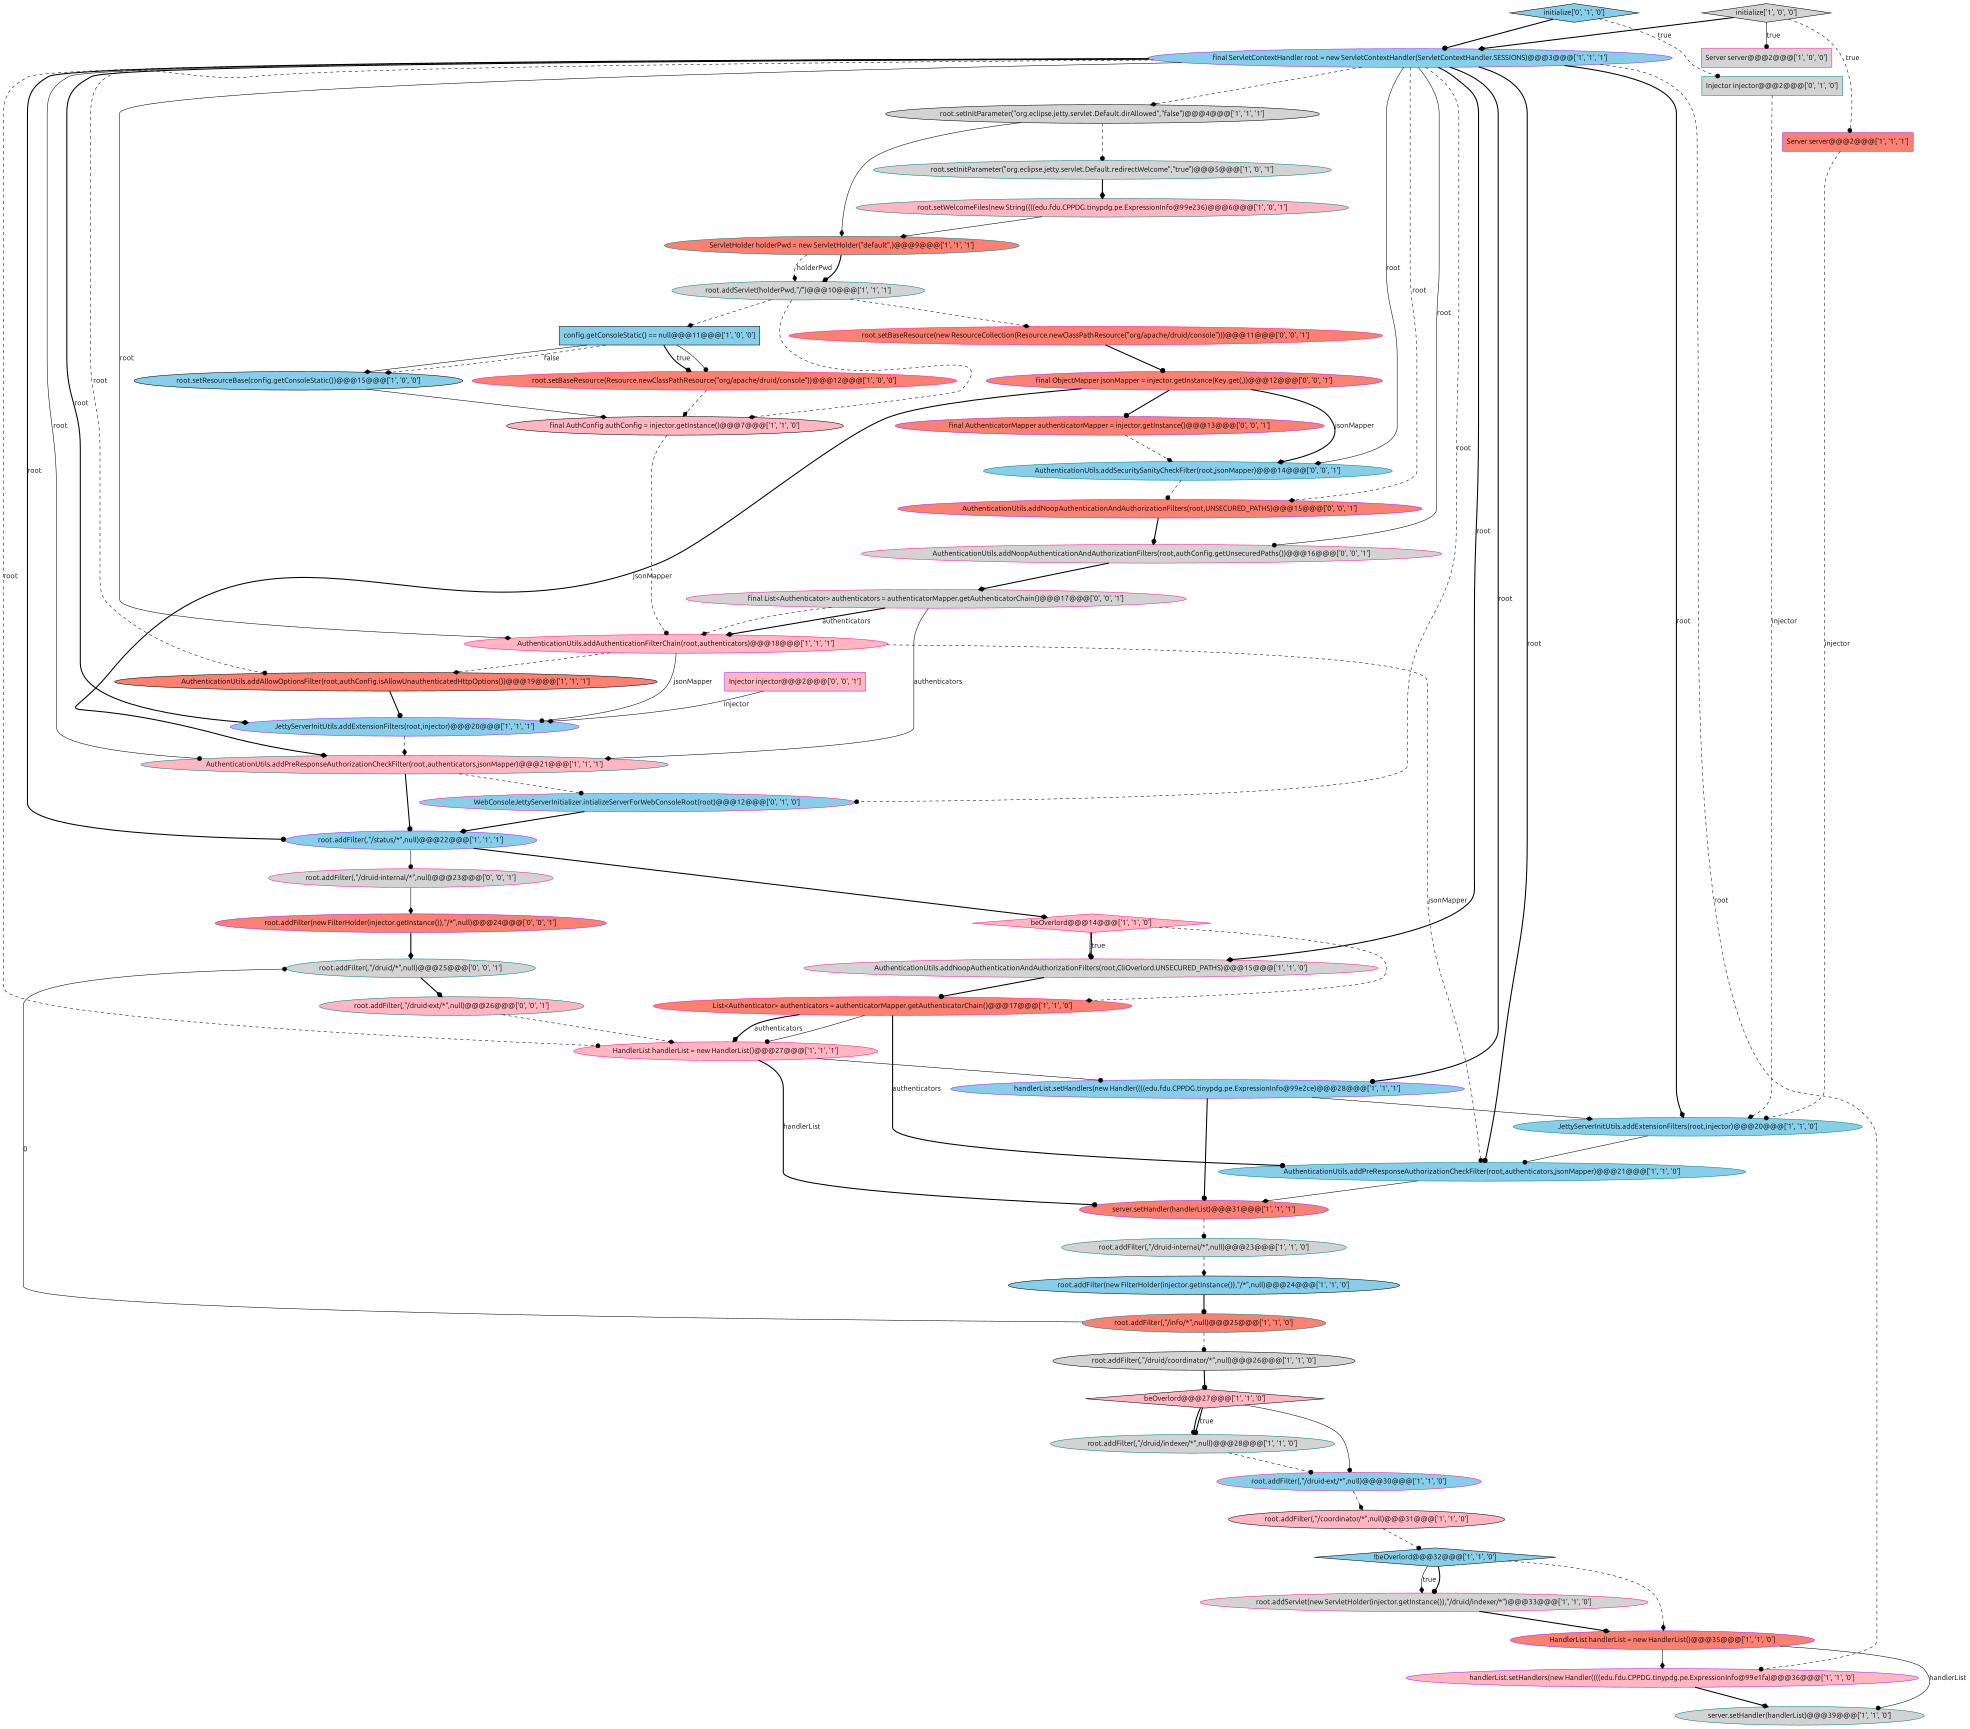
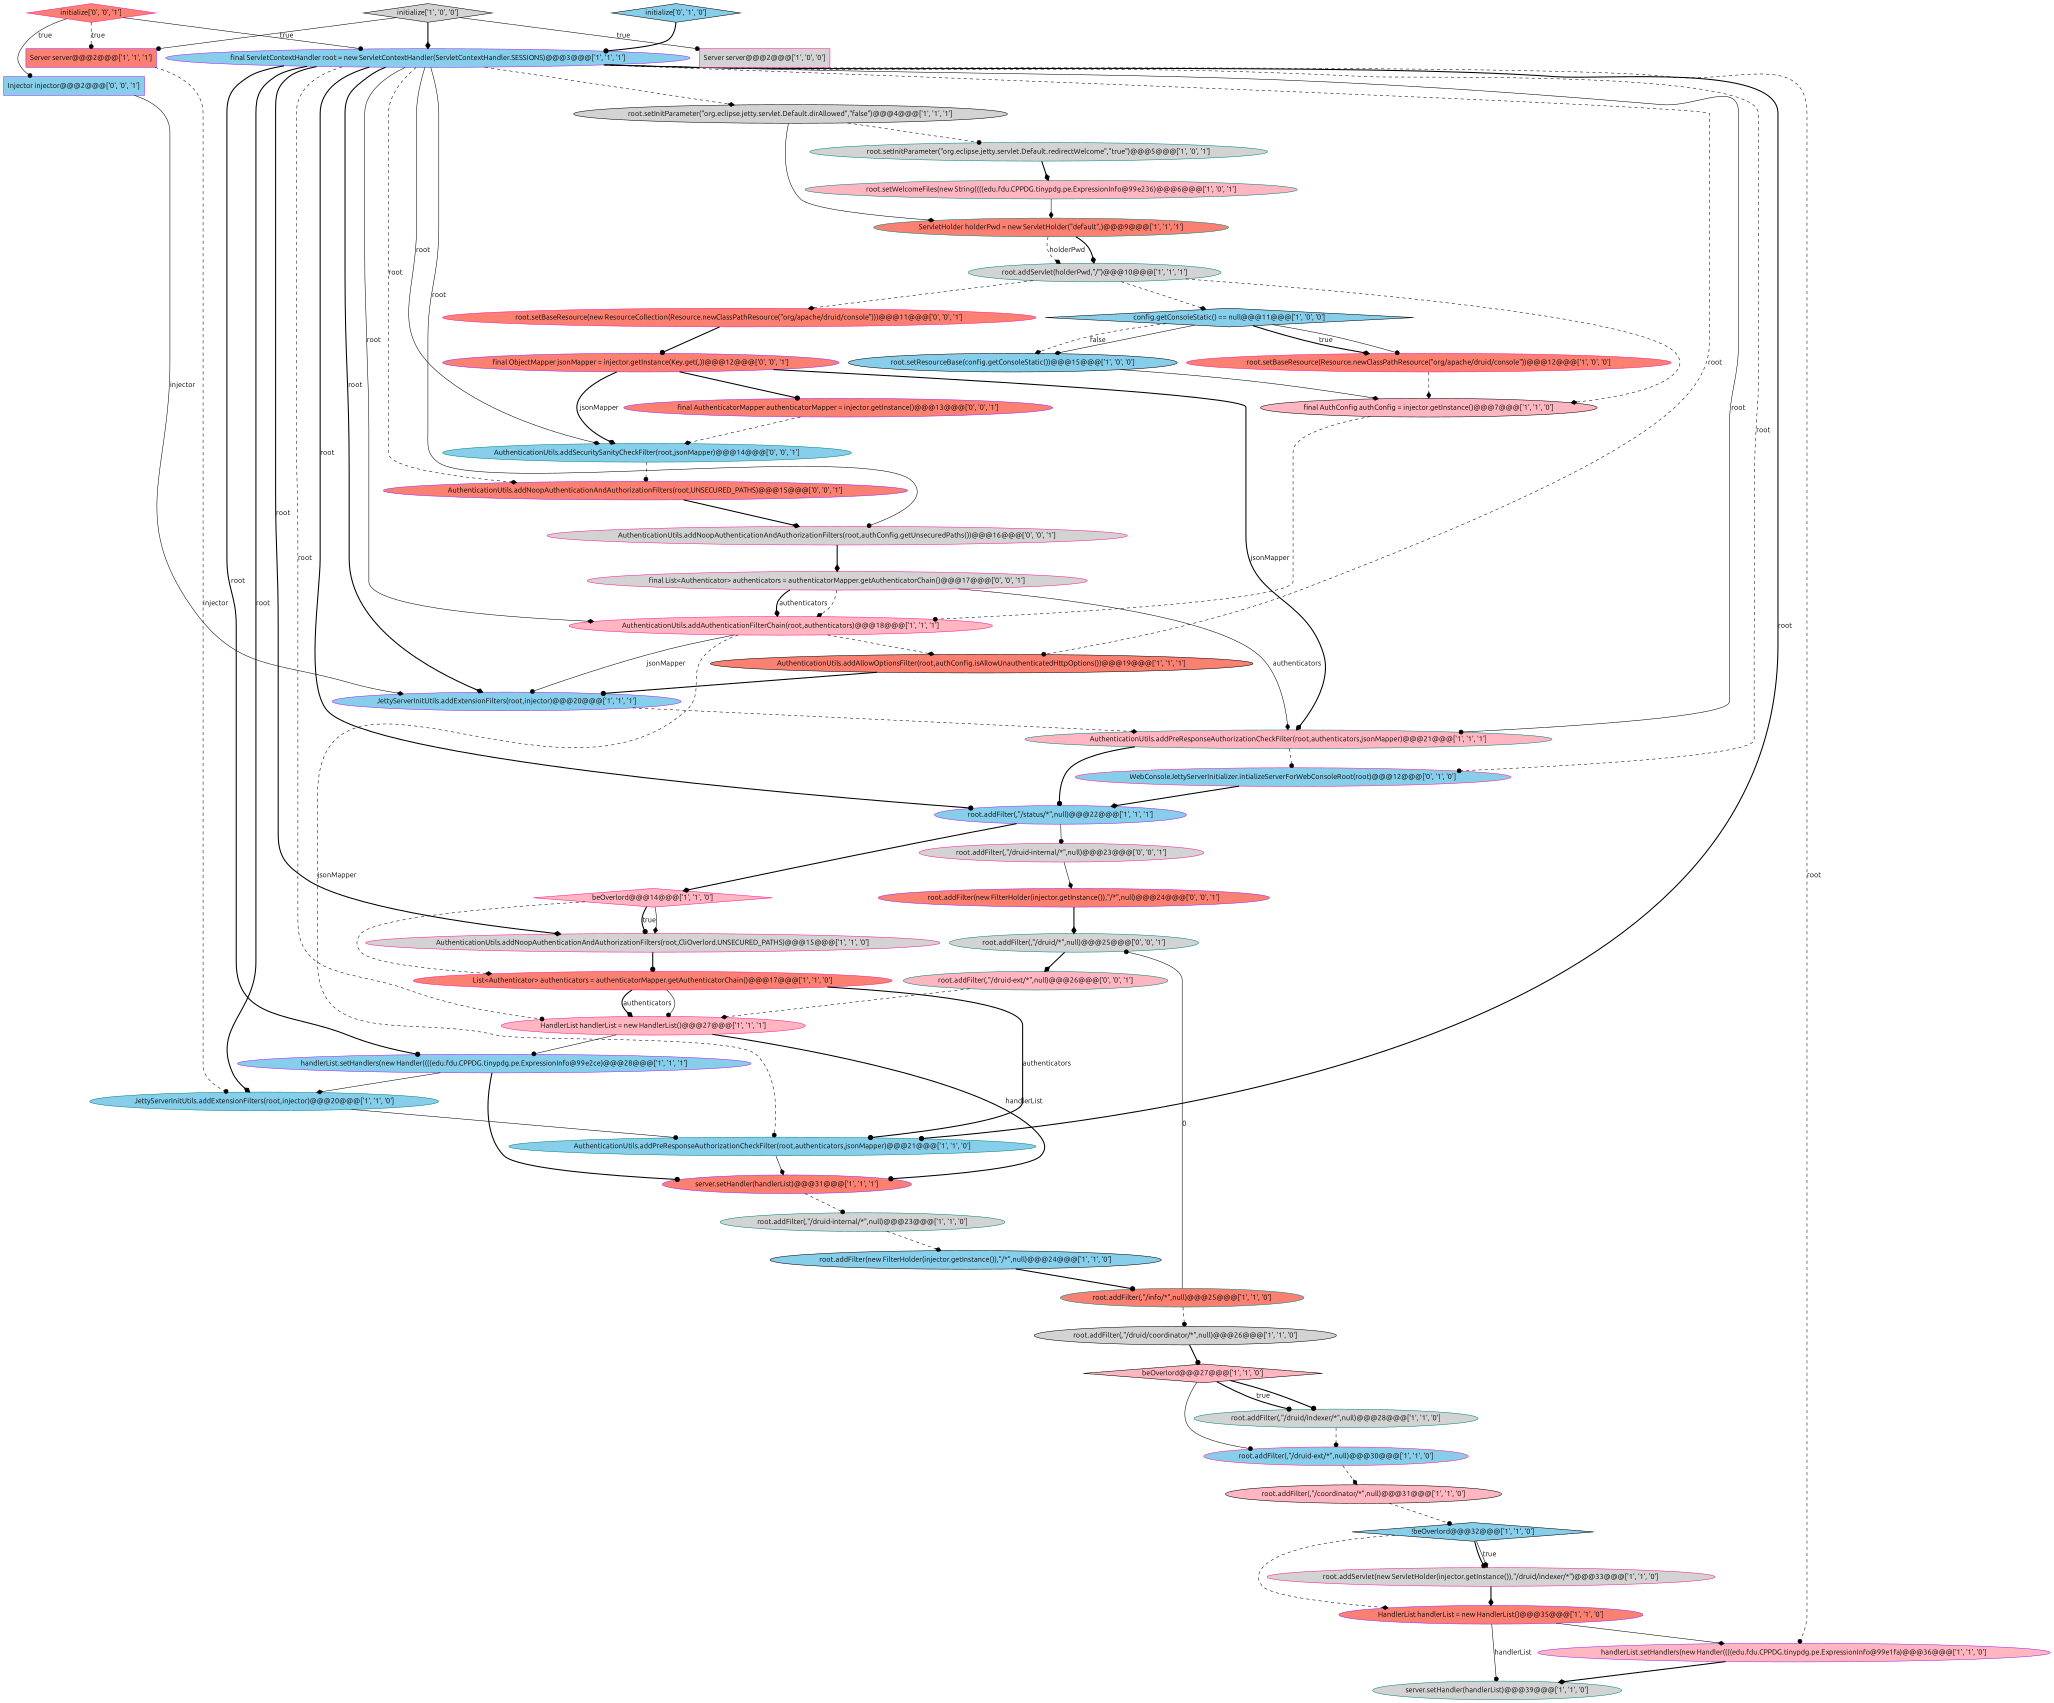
node "initialize['0', '0', '1']": added
edge "initialize['1', '0', '0']" -> "Server server@@@2@@@['1', '1', '1']": style dashed -> solid
node "Injector injector@@@2@@@['0', '1', '0']": removed
node "config.getConsoleStatic() == null@@@11@@@['1', '0', '0']": shape box -> diamond
node "Injector injector@@@2@@@['0', '0', '1']": fillcolor lightpink -> skyblue
